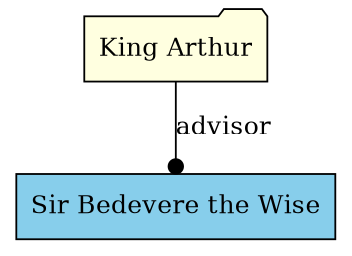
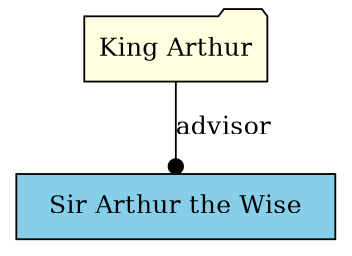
node "Sir Bedevere the Wise": label "Sir Bedevere the Wise" -> "Sir Arthur the Wise"
